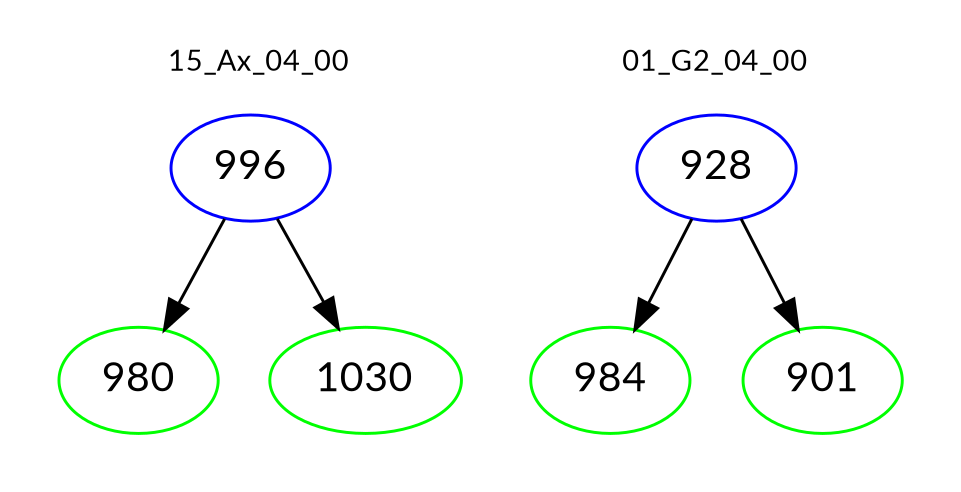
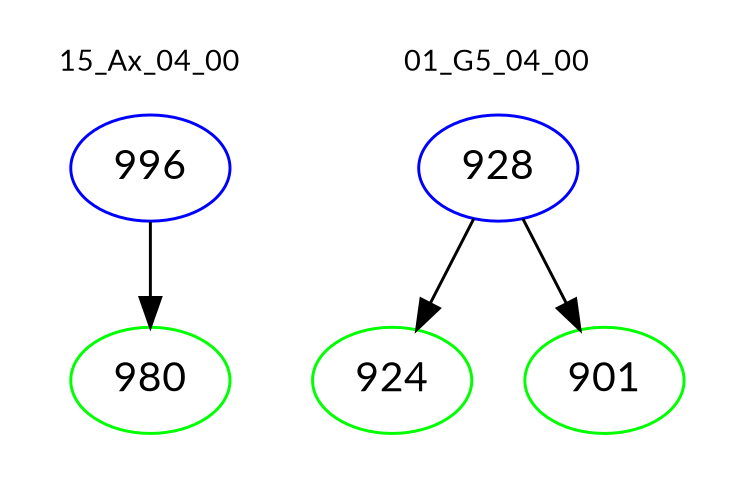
cluster "01_G2_04_00": label "01_G2_04_00" -> "01_G5_04_00"
node "1030": removed
node "984": label "984" -> "924"
